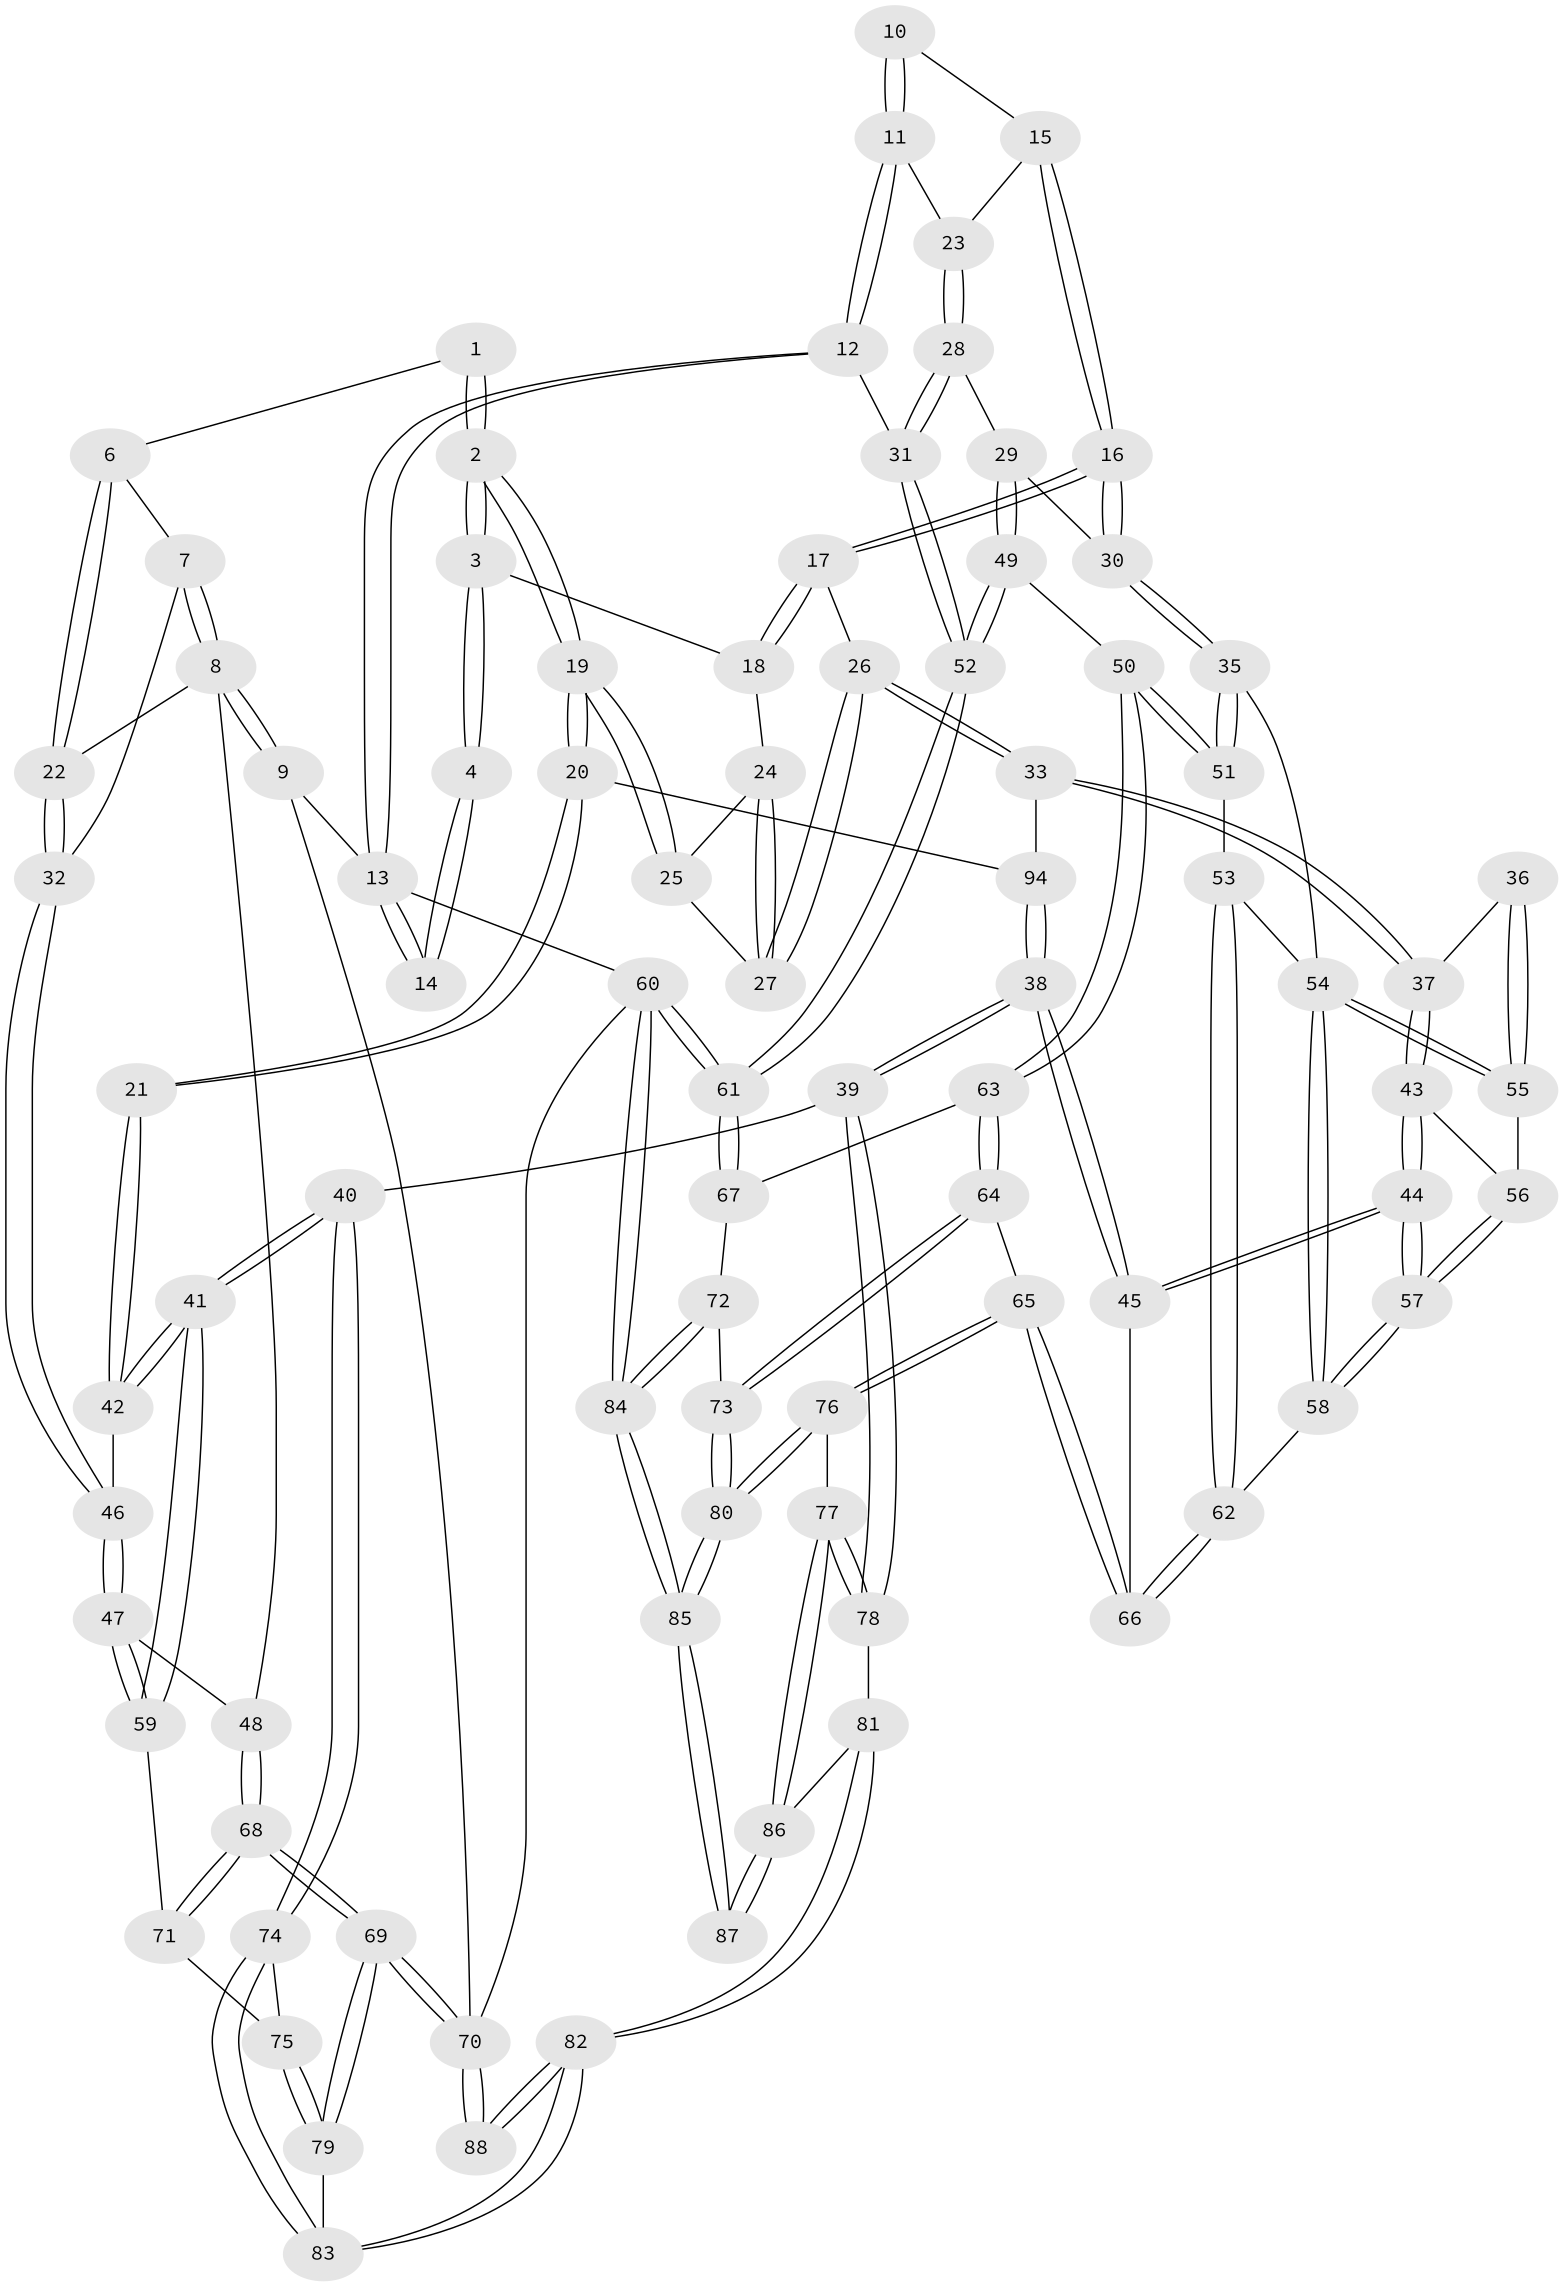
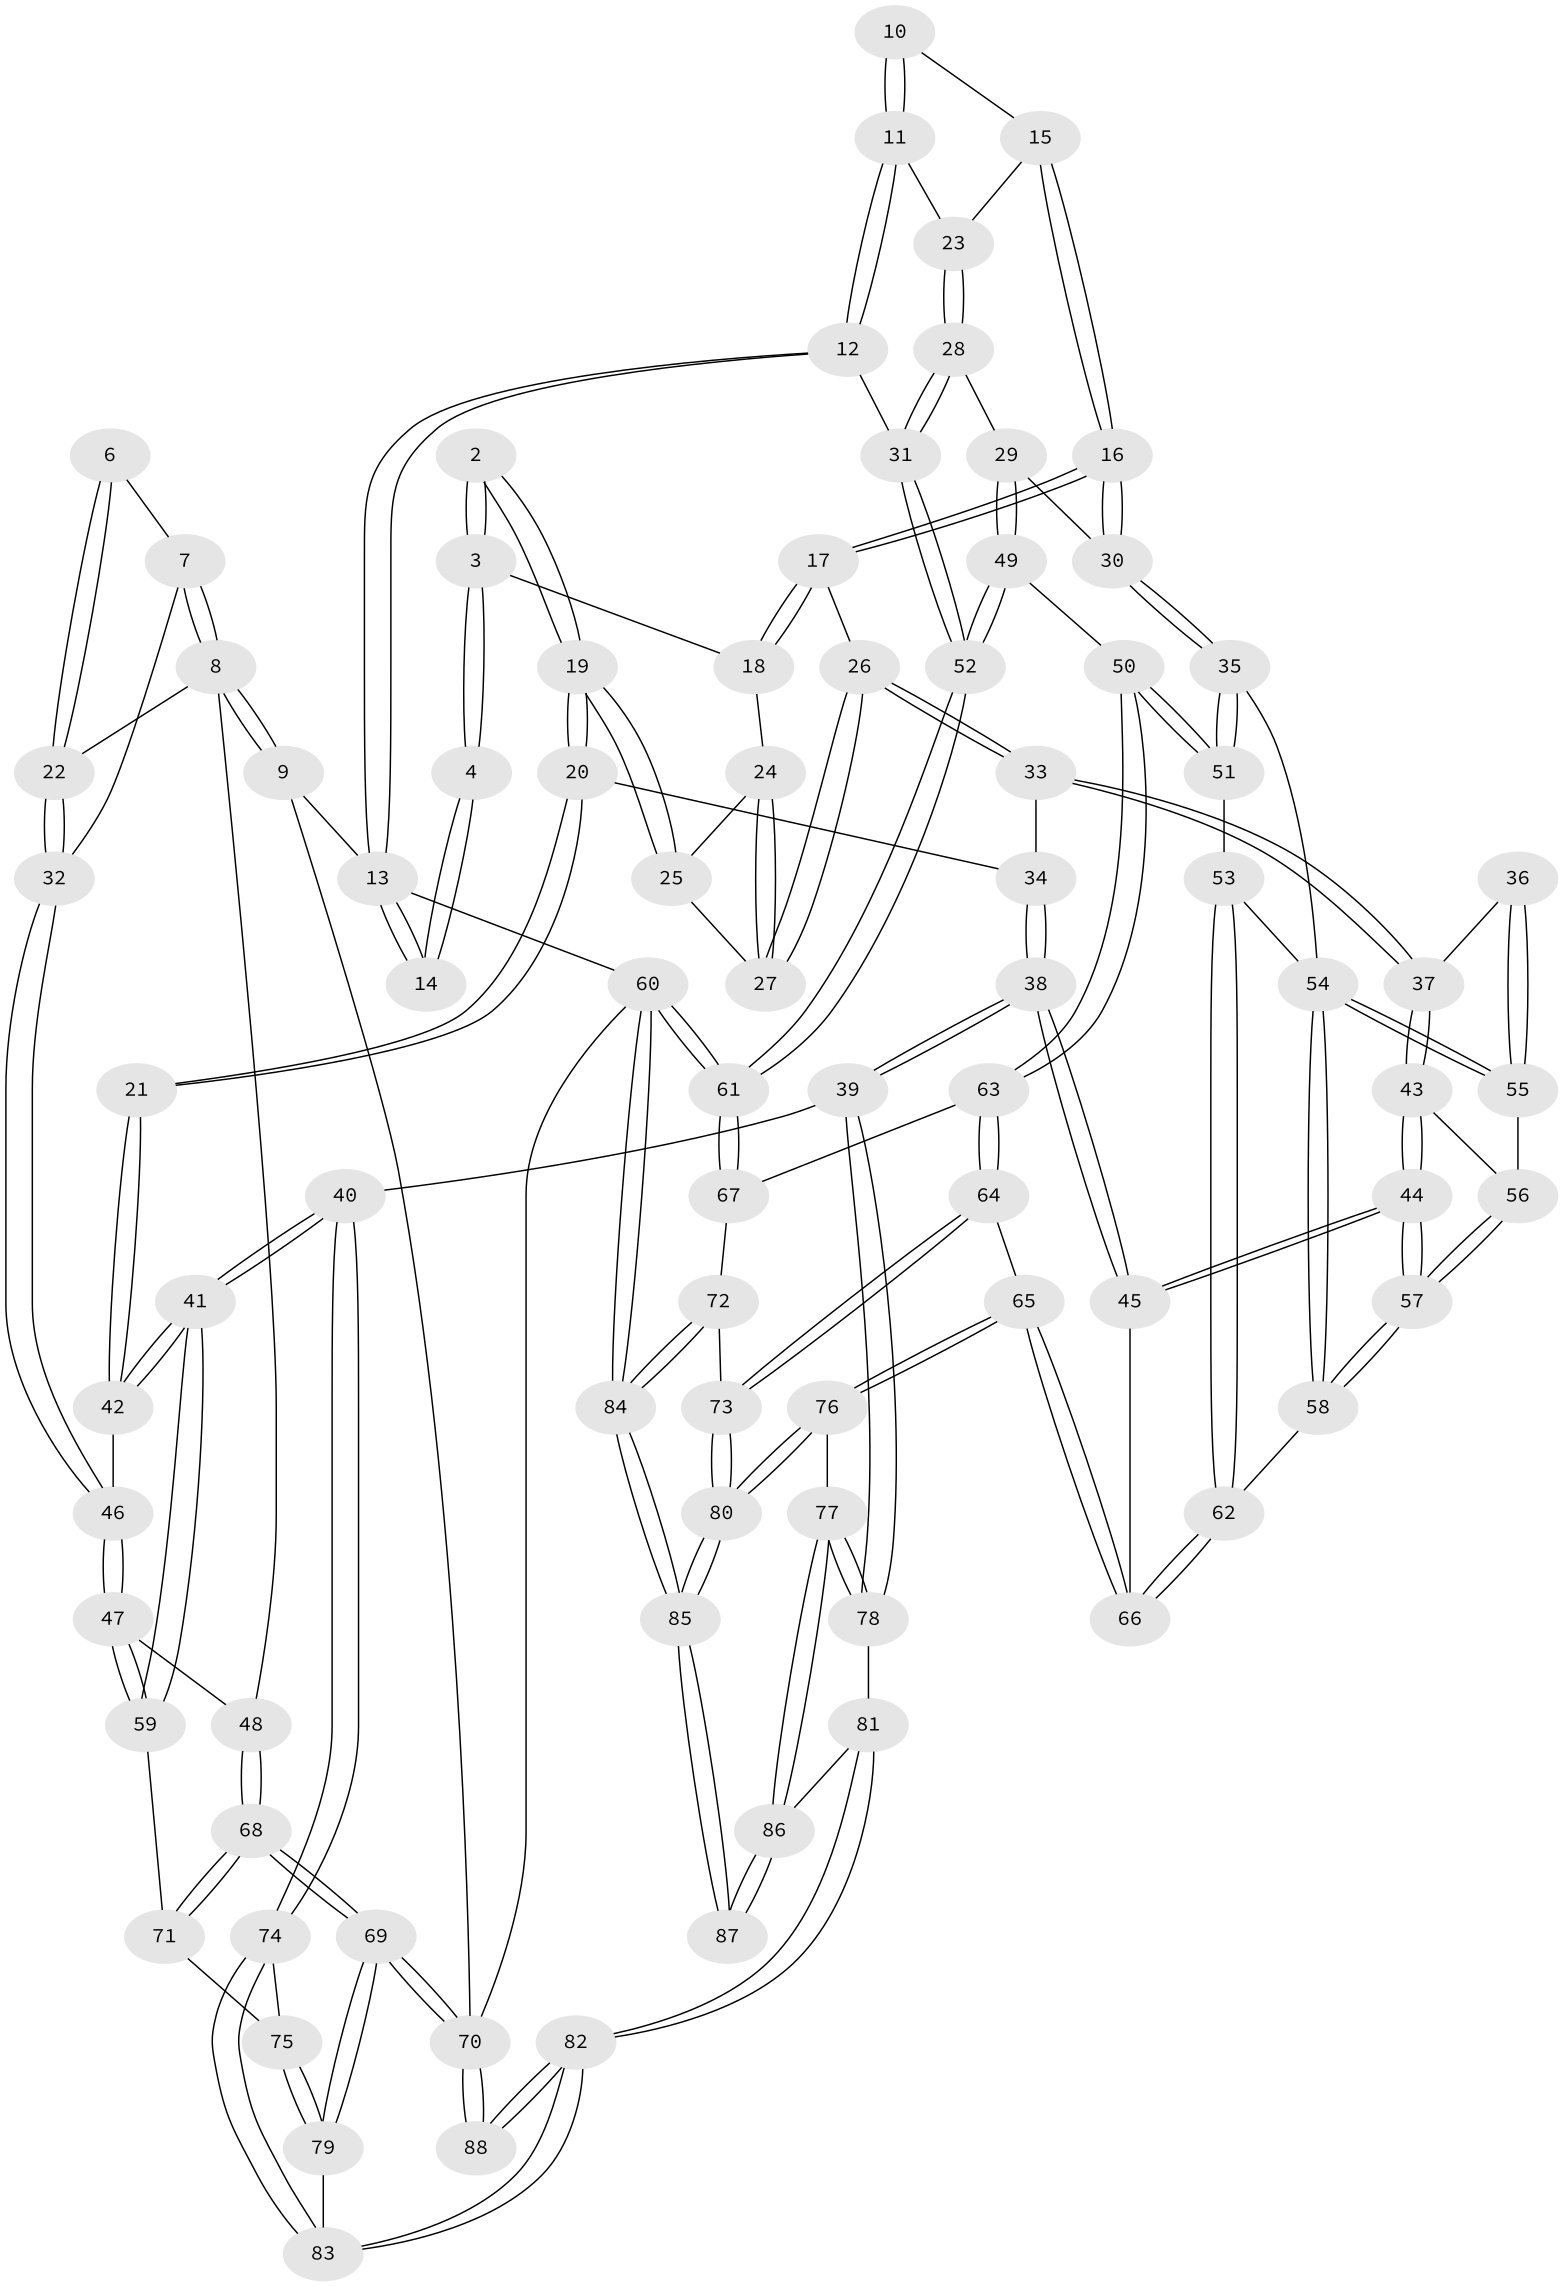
node "1": removed
node "94": label "94" -> "34"
